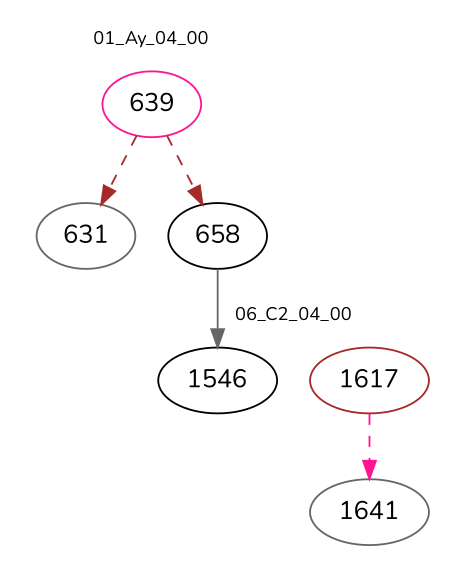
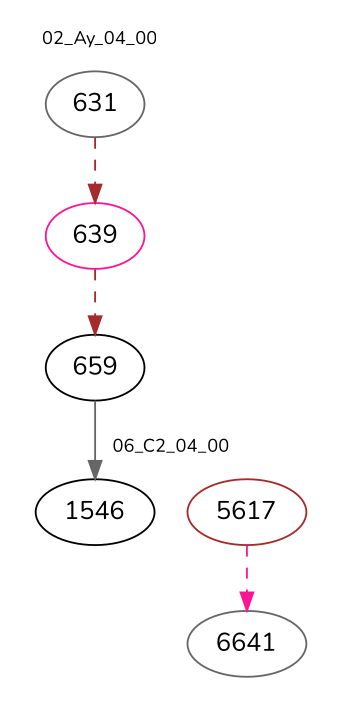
cluster "01_Ay_04_00": label "01_Ay_04_00" -> "02_Ay_04_00"
edge "639" -> "631": reversed
node "658": label "658" -> "659"
node "1617": label "1617" -> "5617"
node "1641": label "1641" -> "6641"
